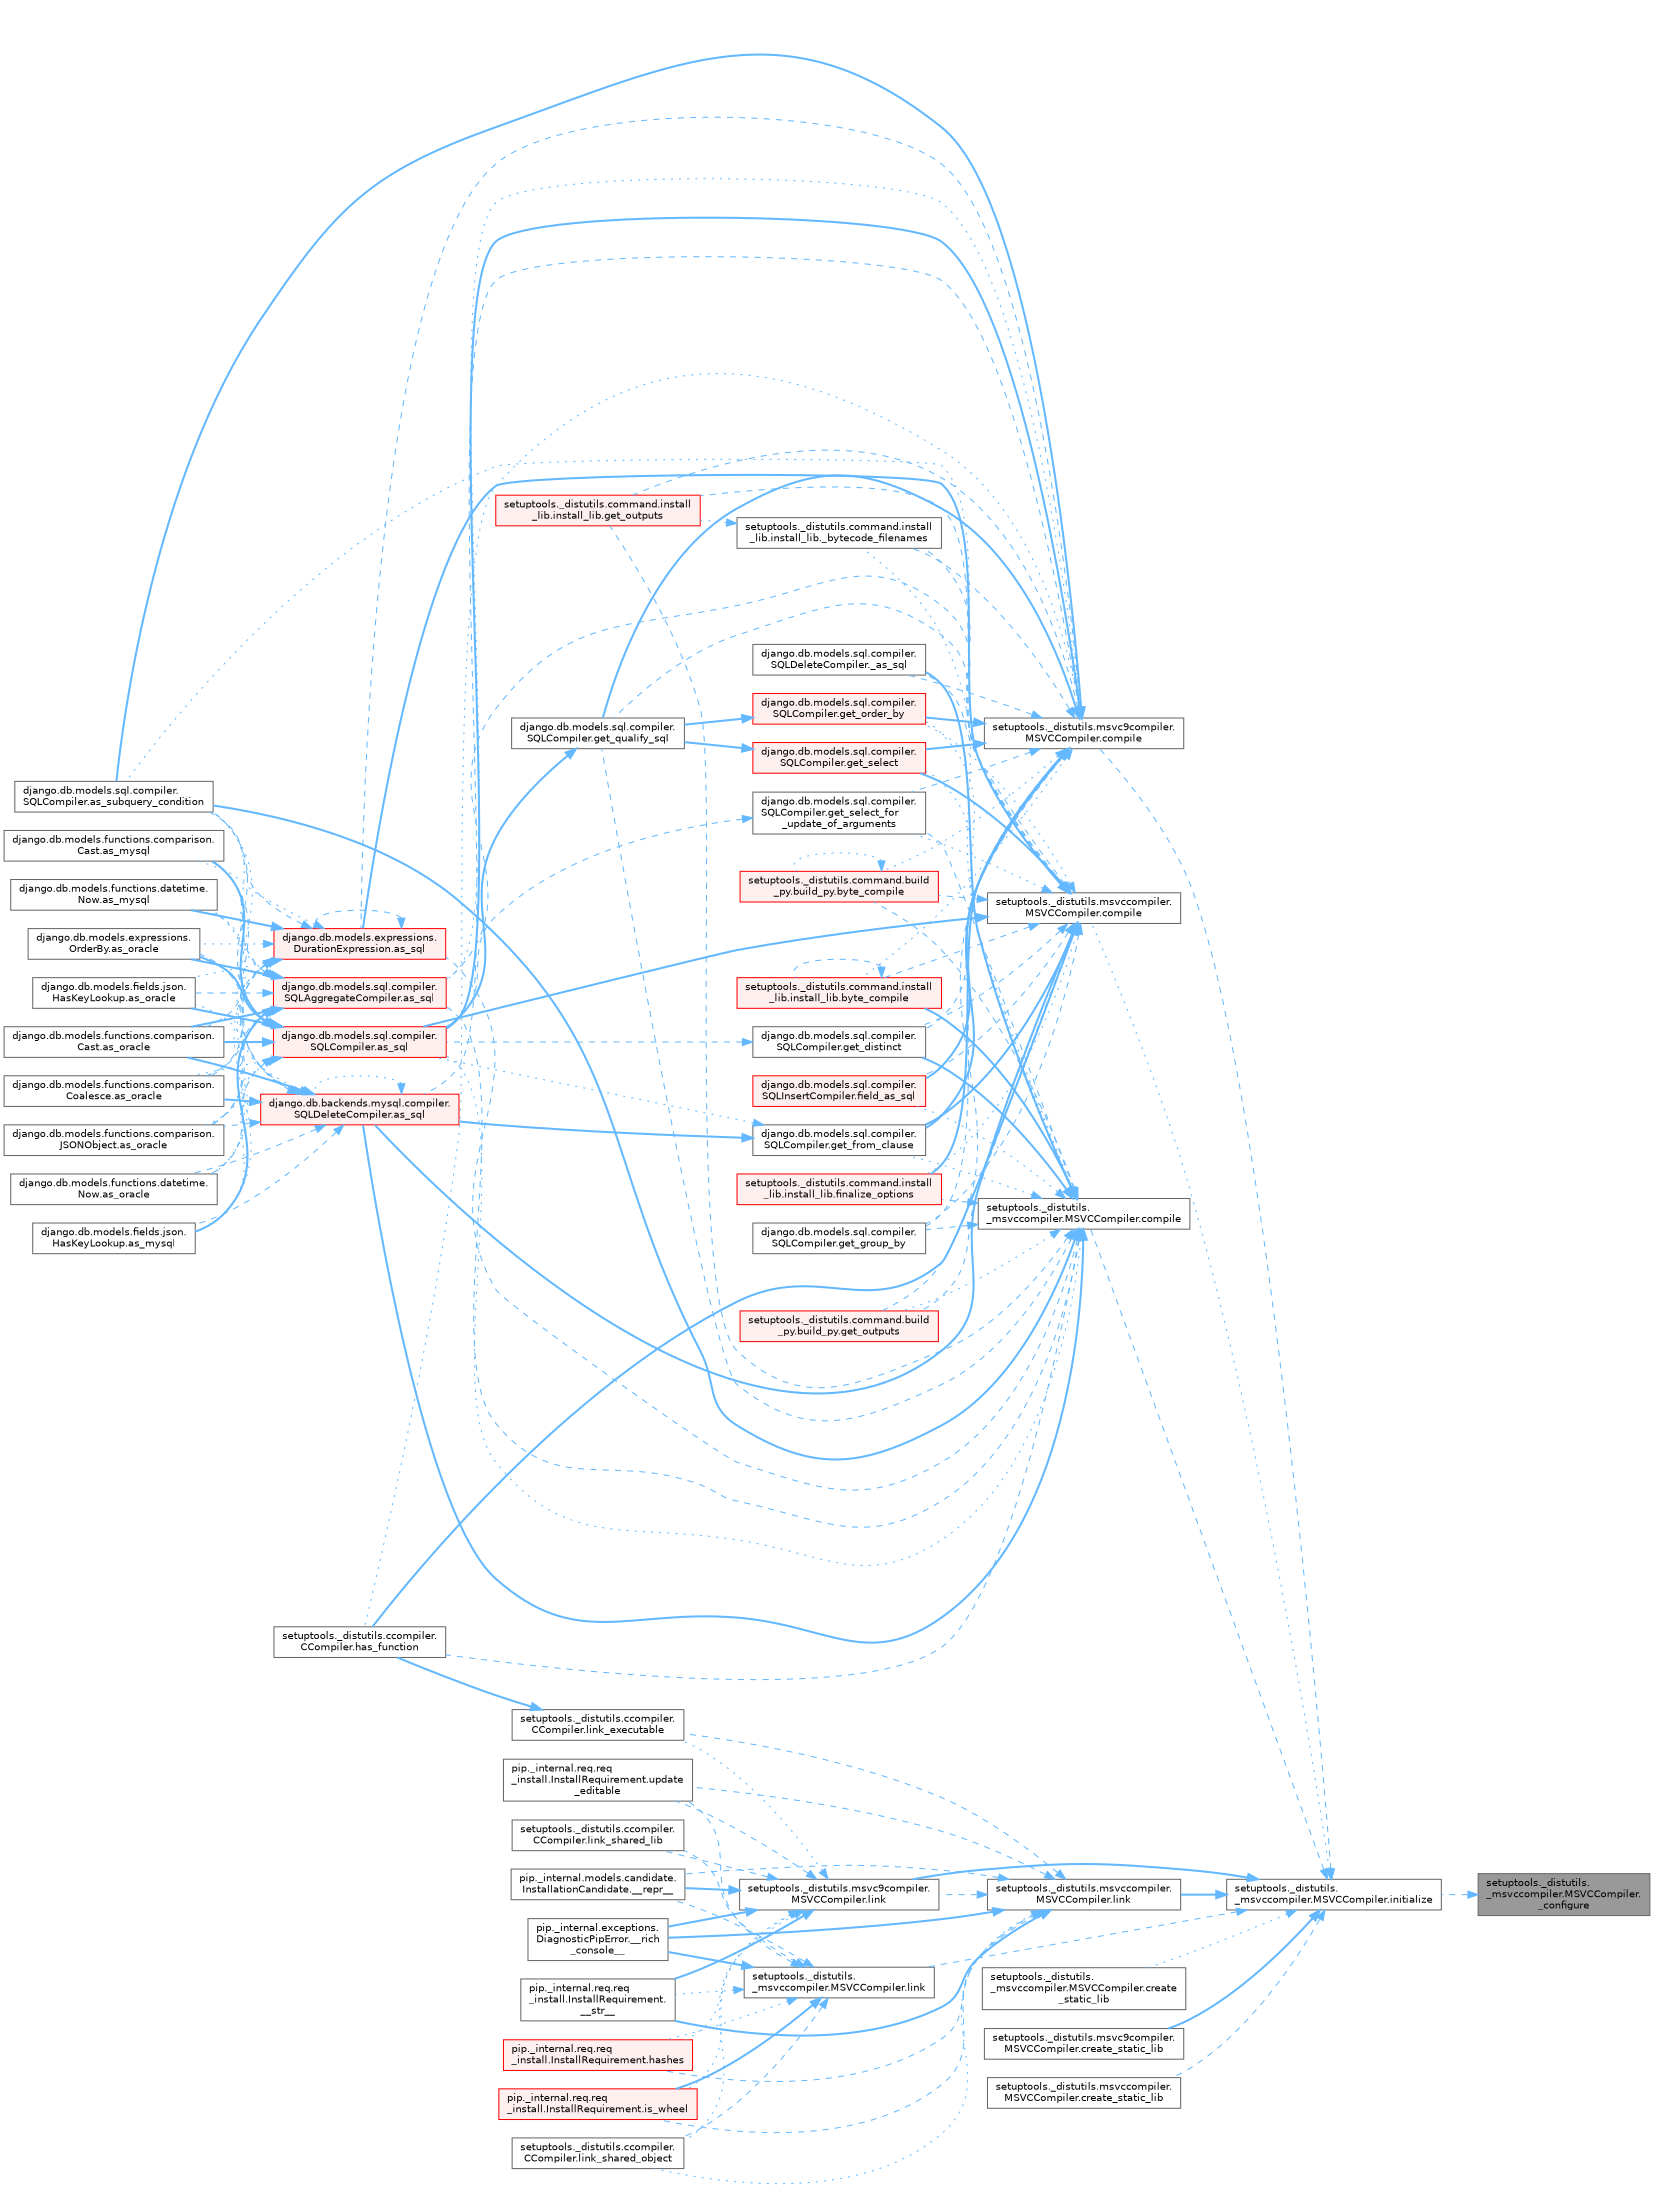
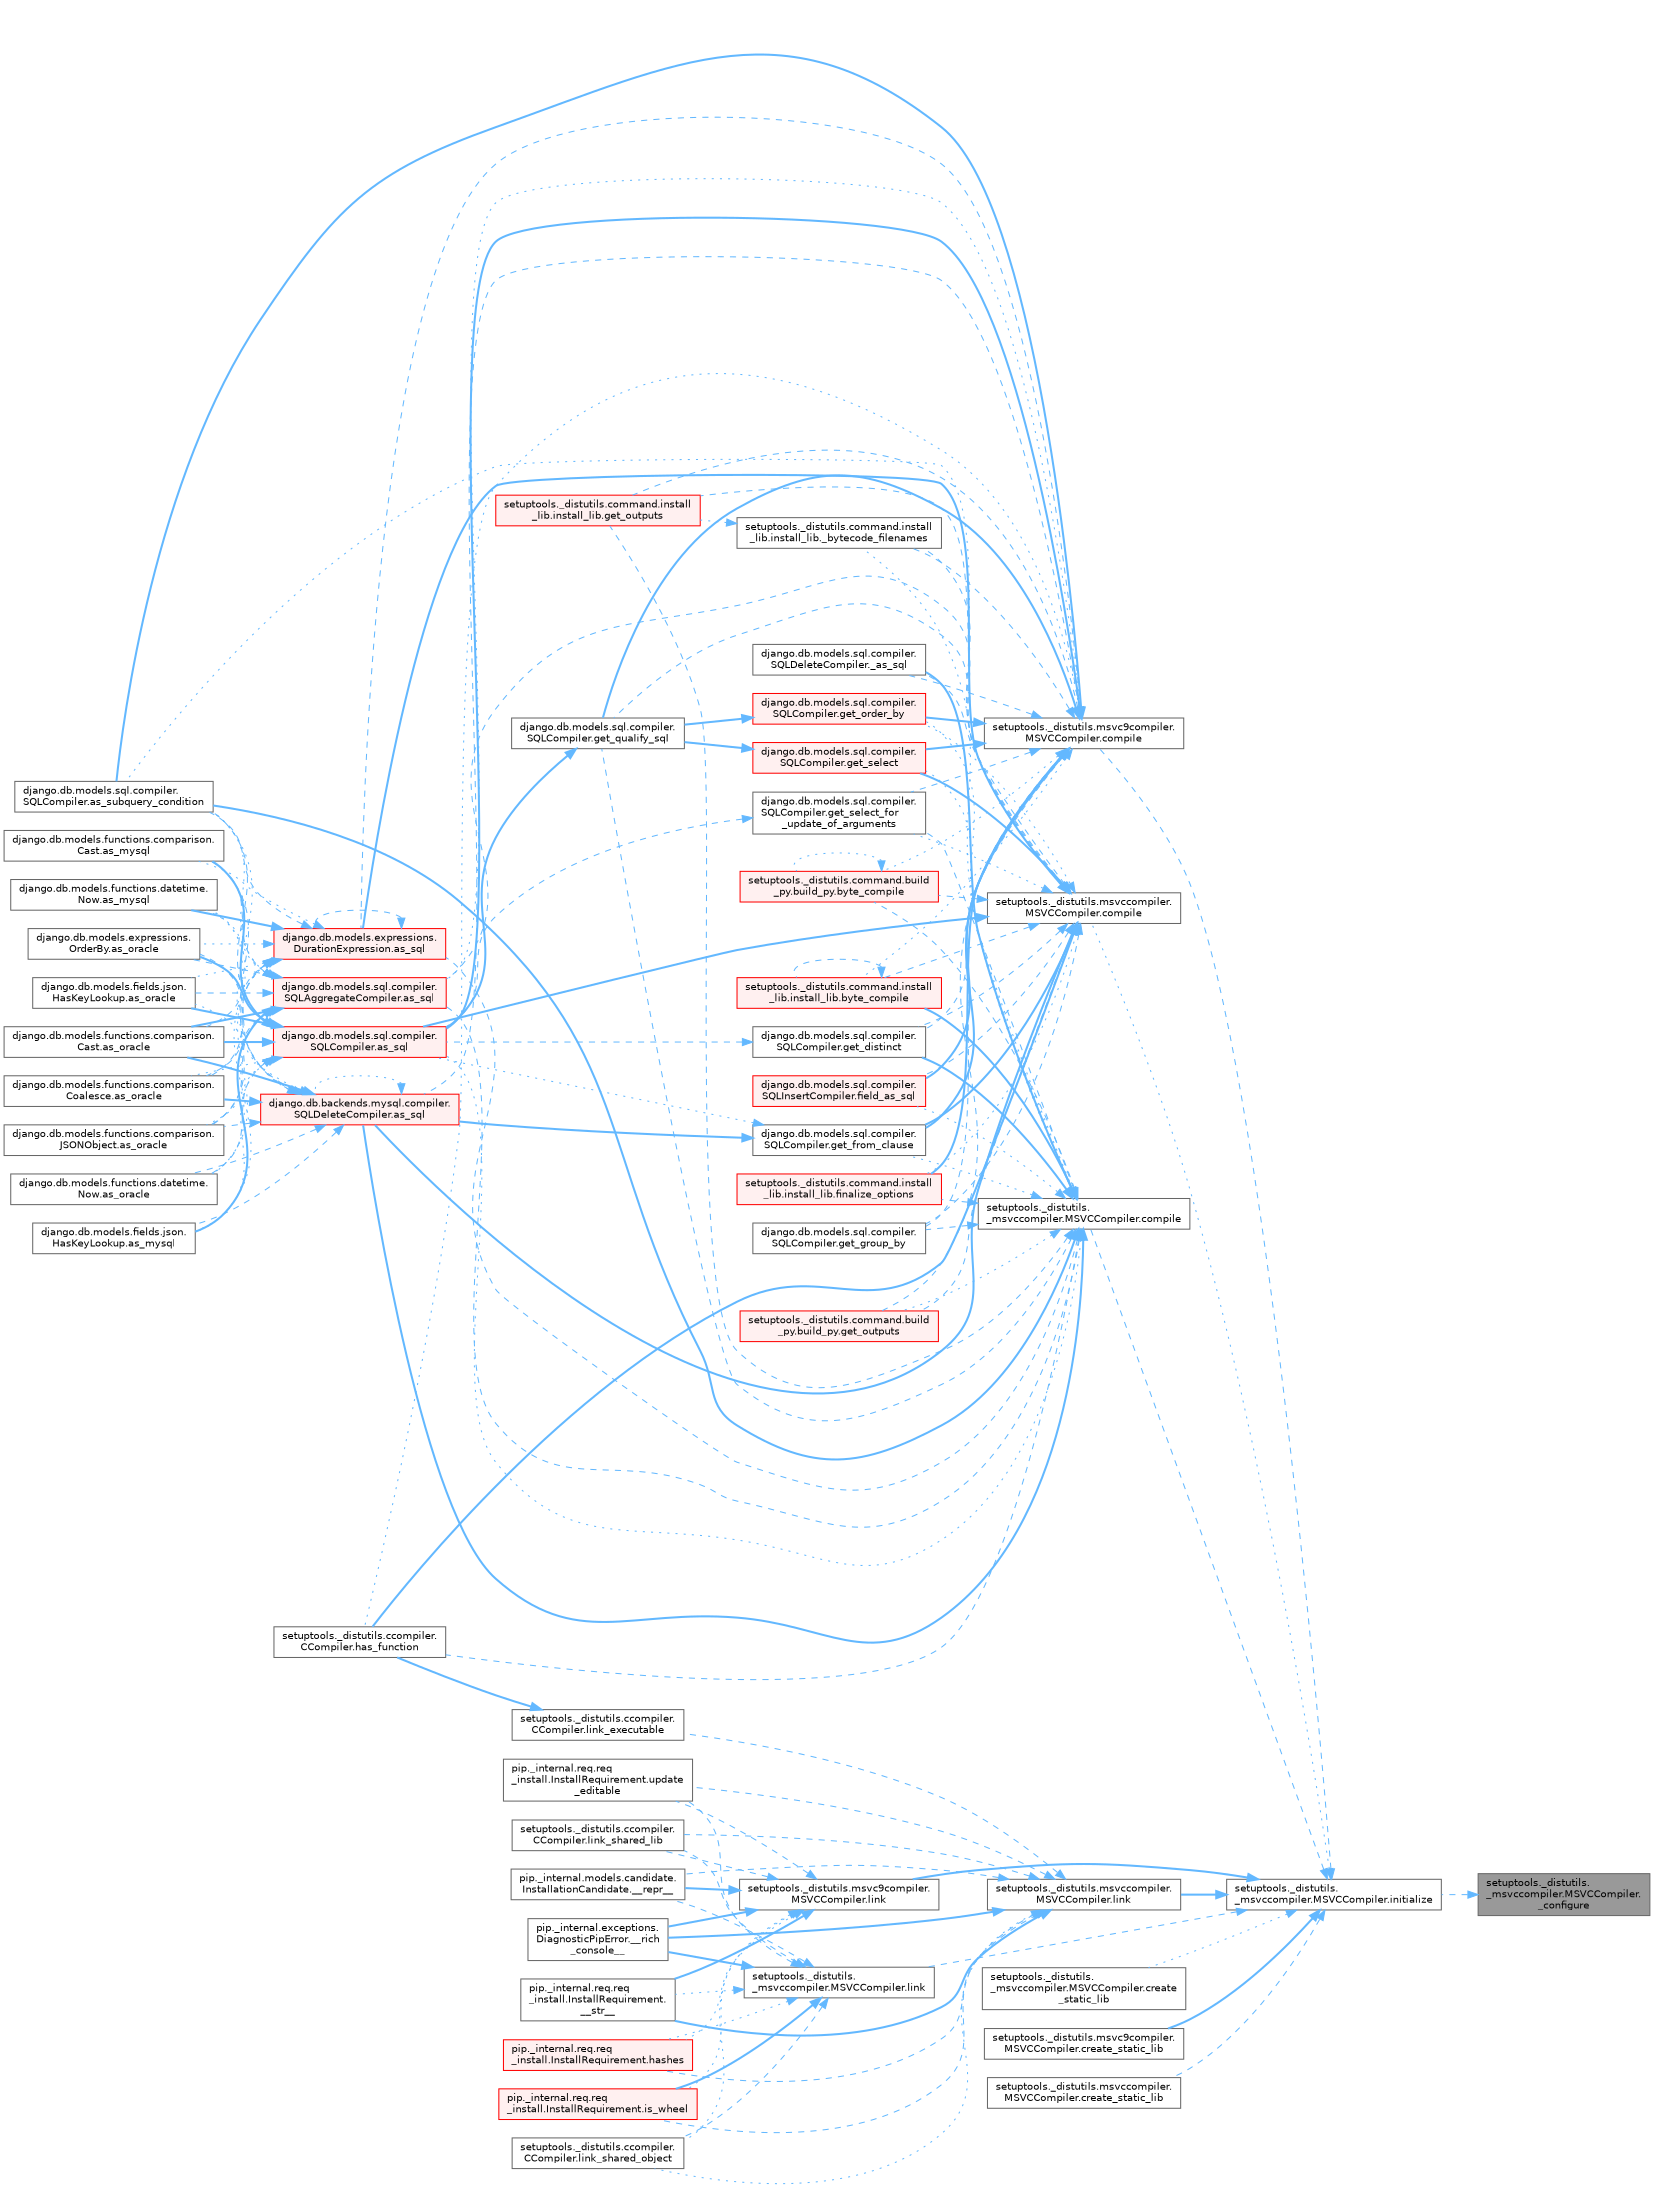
edge "django.db.models.expressions. OrderBy.as_oracle" -> "django.db.models.sql.compiler. SQLAggregateCompiler.as_sql": style bold -> dashed
edge "setuptools._distutils.ccompiler. CCompiler.link_executable" -> "setuptools._distutils.msvc9compiler. MSVCCompiler.link": removed
edge "setuptools._distutils.msvc9compiler. MSVCCompiler.link" -> "setuptools._distutils.msvccompiler. MSVCCompiler.link": now "setuptools._distutils.ccompiler. CCompiler.link_shared_lib" -> "setuptools._distutils.msvccompiler. MSVCCompiler.link"
